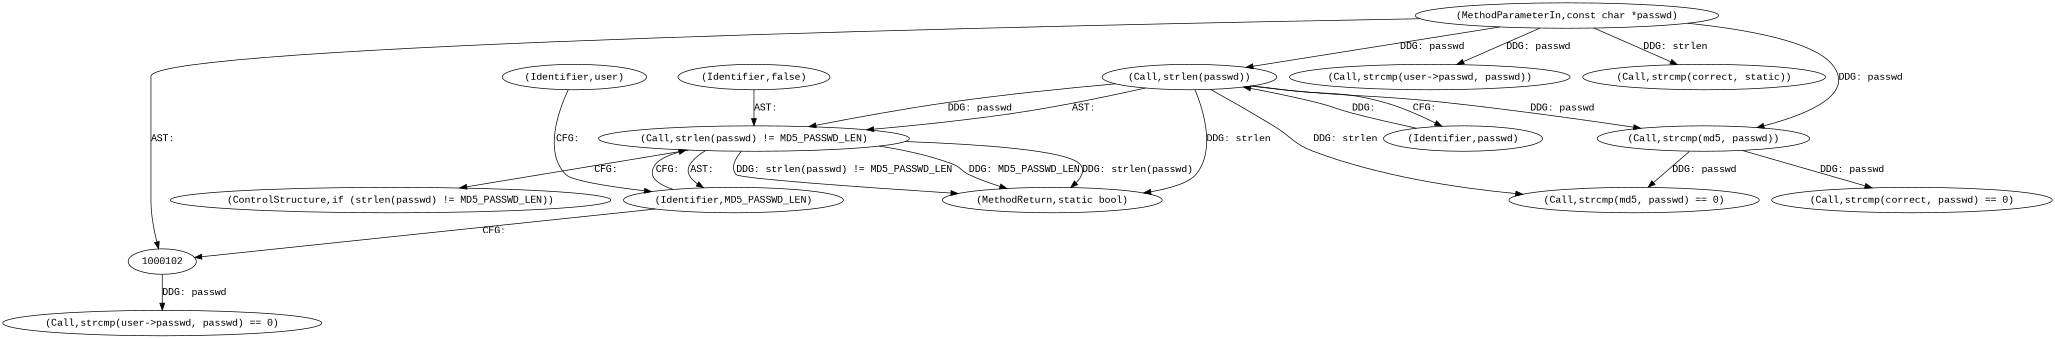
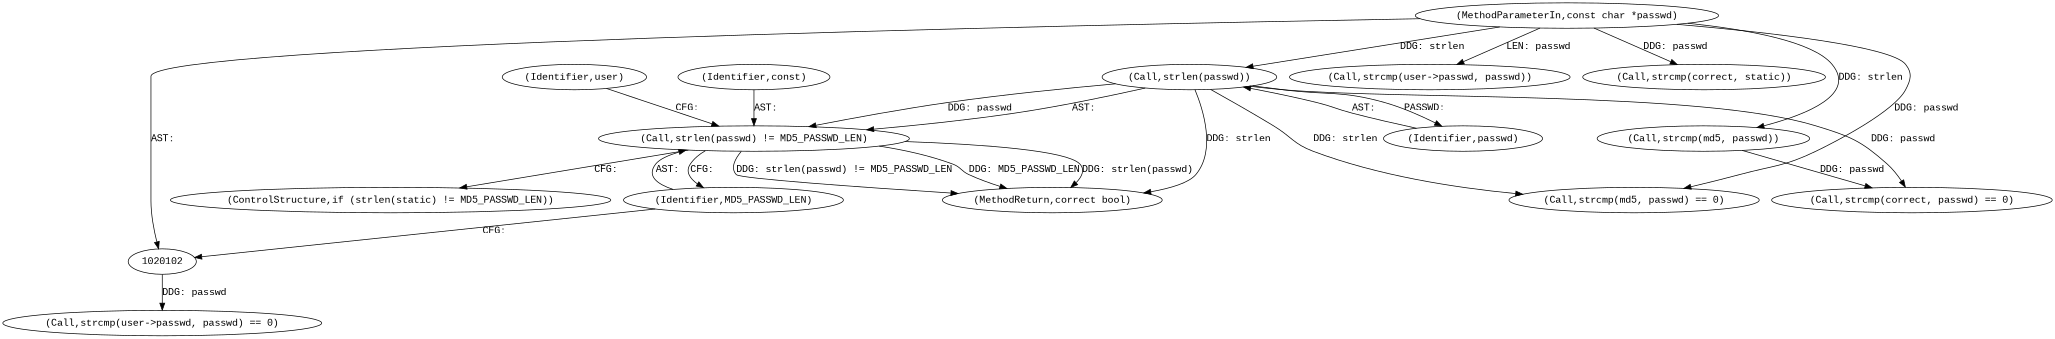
edge "(MethodParameterIn,const char *passwd)" -> "(Call,strlen(passwd))": label "DDG: passwd" -> "DDG: strlen"
edge "(MethodParameterIn,const char *passwd)" -> "(Call,strcmp(user->passwd, passwd))": label "DDG: passwd" -> "LEN: passwd"
edge "(MethodParameterIn,const char *passwd)" -> "(Call,strcmp(correct, static))": label "DDG: strlen" -> "DDG: passwd"
node "(Identifier,false)": label "(Identifier,false)" -> "(Identifier,const)"
edge "(MethodParameterIn,const char *passwd)" -> "(Call,strcmp(md5, passwd))": label "DDG: passwd" -> "DDG: strlen"
edge "(Call,strlen(passwd))" -> "(Call,strcmp(md5, passwd))": now "(Call,strlen(passwd))" -> "(Call,strcmp(correct, passwd) == 0)"
edge "(Identifier,passwd)" -> "(Call,strlen(passwd))": label "DDG: " -> "AST: "
edge "(Call,strlen(passwd))" -> "(Identifier,passwd)": label "CFG: " -> "PASSWD: "
edge "(Identifier,user)" -> "(Identifier,MD5_PASSWD_LEN)": now "(Identifier,user)" -> "(Call,strlen(passwd) != MD5_PASSWD_LEN)"
edge "(Call,strcmp(md5, passwd))" -> "(Call,strcmp(md5, passwd) == 0)": now "(MethodParameterIn,const char *passwd)" -> "(Call,strcmp(md5, passwd) == 0)"
edge "(Identifier,MD5_PASSWD_LEN)" -> "(Call,strlen(passwd) != MD5_PASSWD_LEN)": label "CFG: " -> "AST: "
edge "(Call,strlen(passwd) != MD5_PASSWD_LEN)" -> "(Identifier,MD5_PASSWD_LEN)": label "AST: " -> "CFG: "
node "(ControlStructure,if (strlen(passwd) != MD5_PASSWD_LEN))": label "(ControlStructure,if (strlen(passwd) != MD5_PASSWD_LEN))" -> "(ControlStructure,if (strlen(static) != MD5_PASSWD_LEN))"
node "(MethodReturn,static bool)": label "(MethodReturn,static bool)" -> "(MethodReturn,correct bool)"
node "1000102": label "1000102" -> "1020102"
